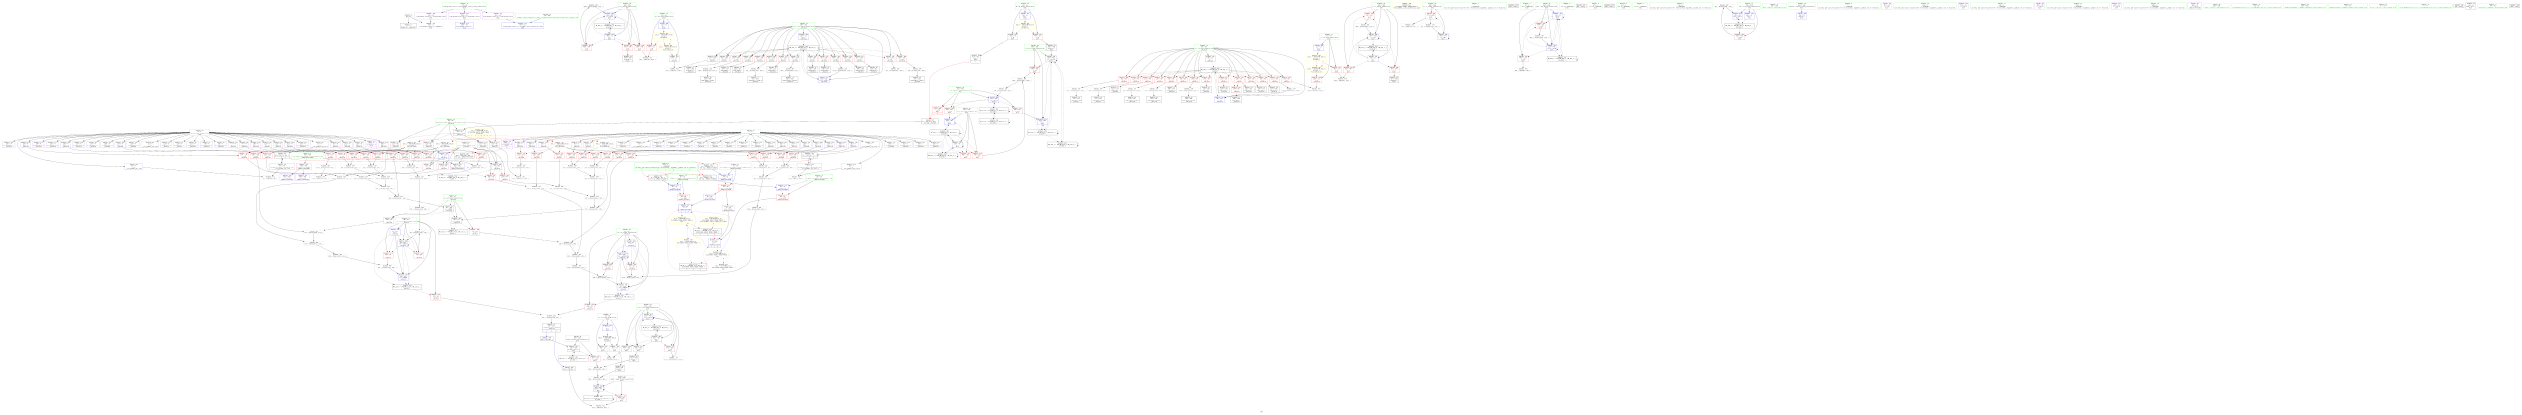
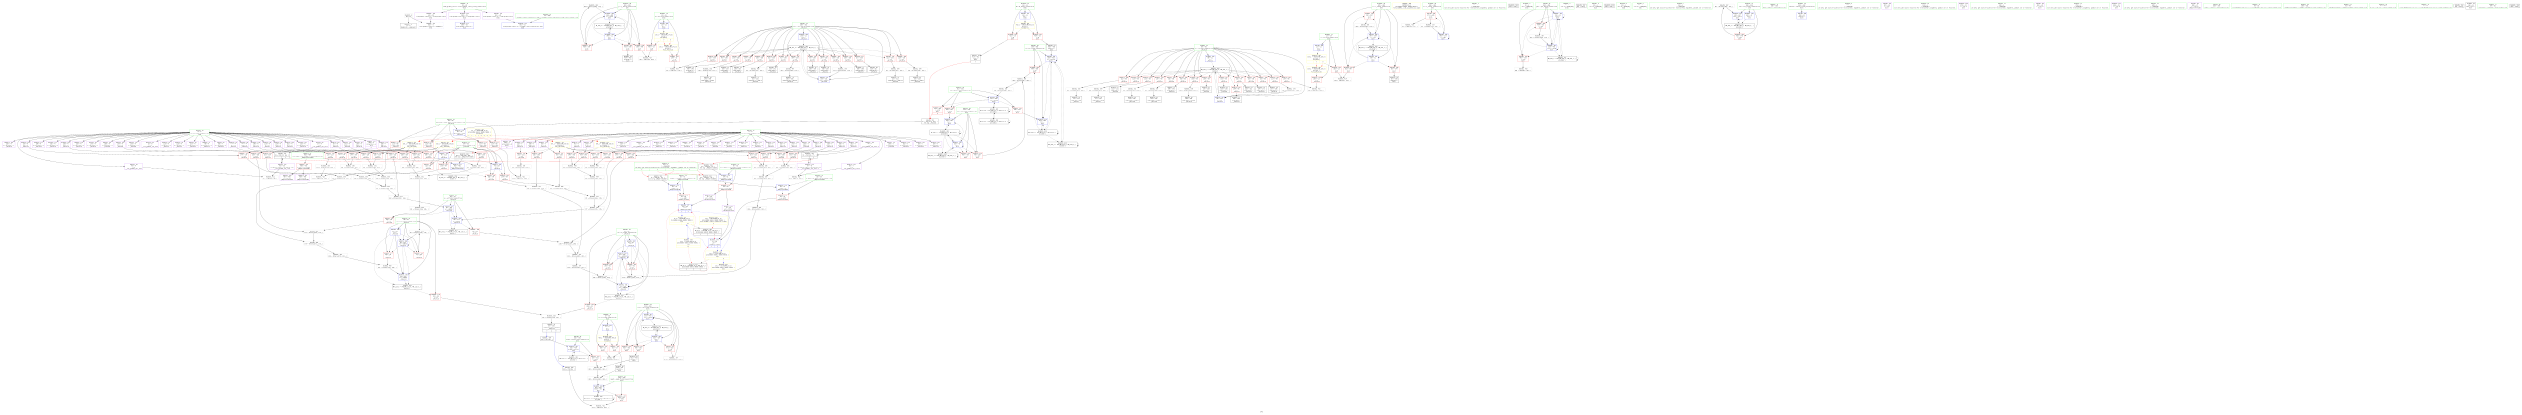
node "NodeID: 79": added
